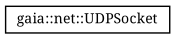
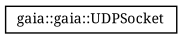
node "gaia::net::UDPSocket": label "gaia::net::UDPSocket" -> "gaia::gaia::UDPSocket"
